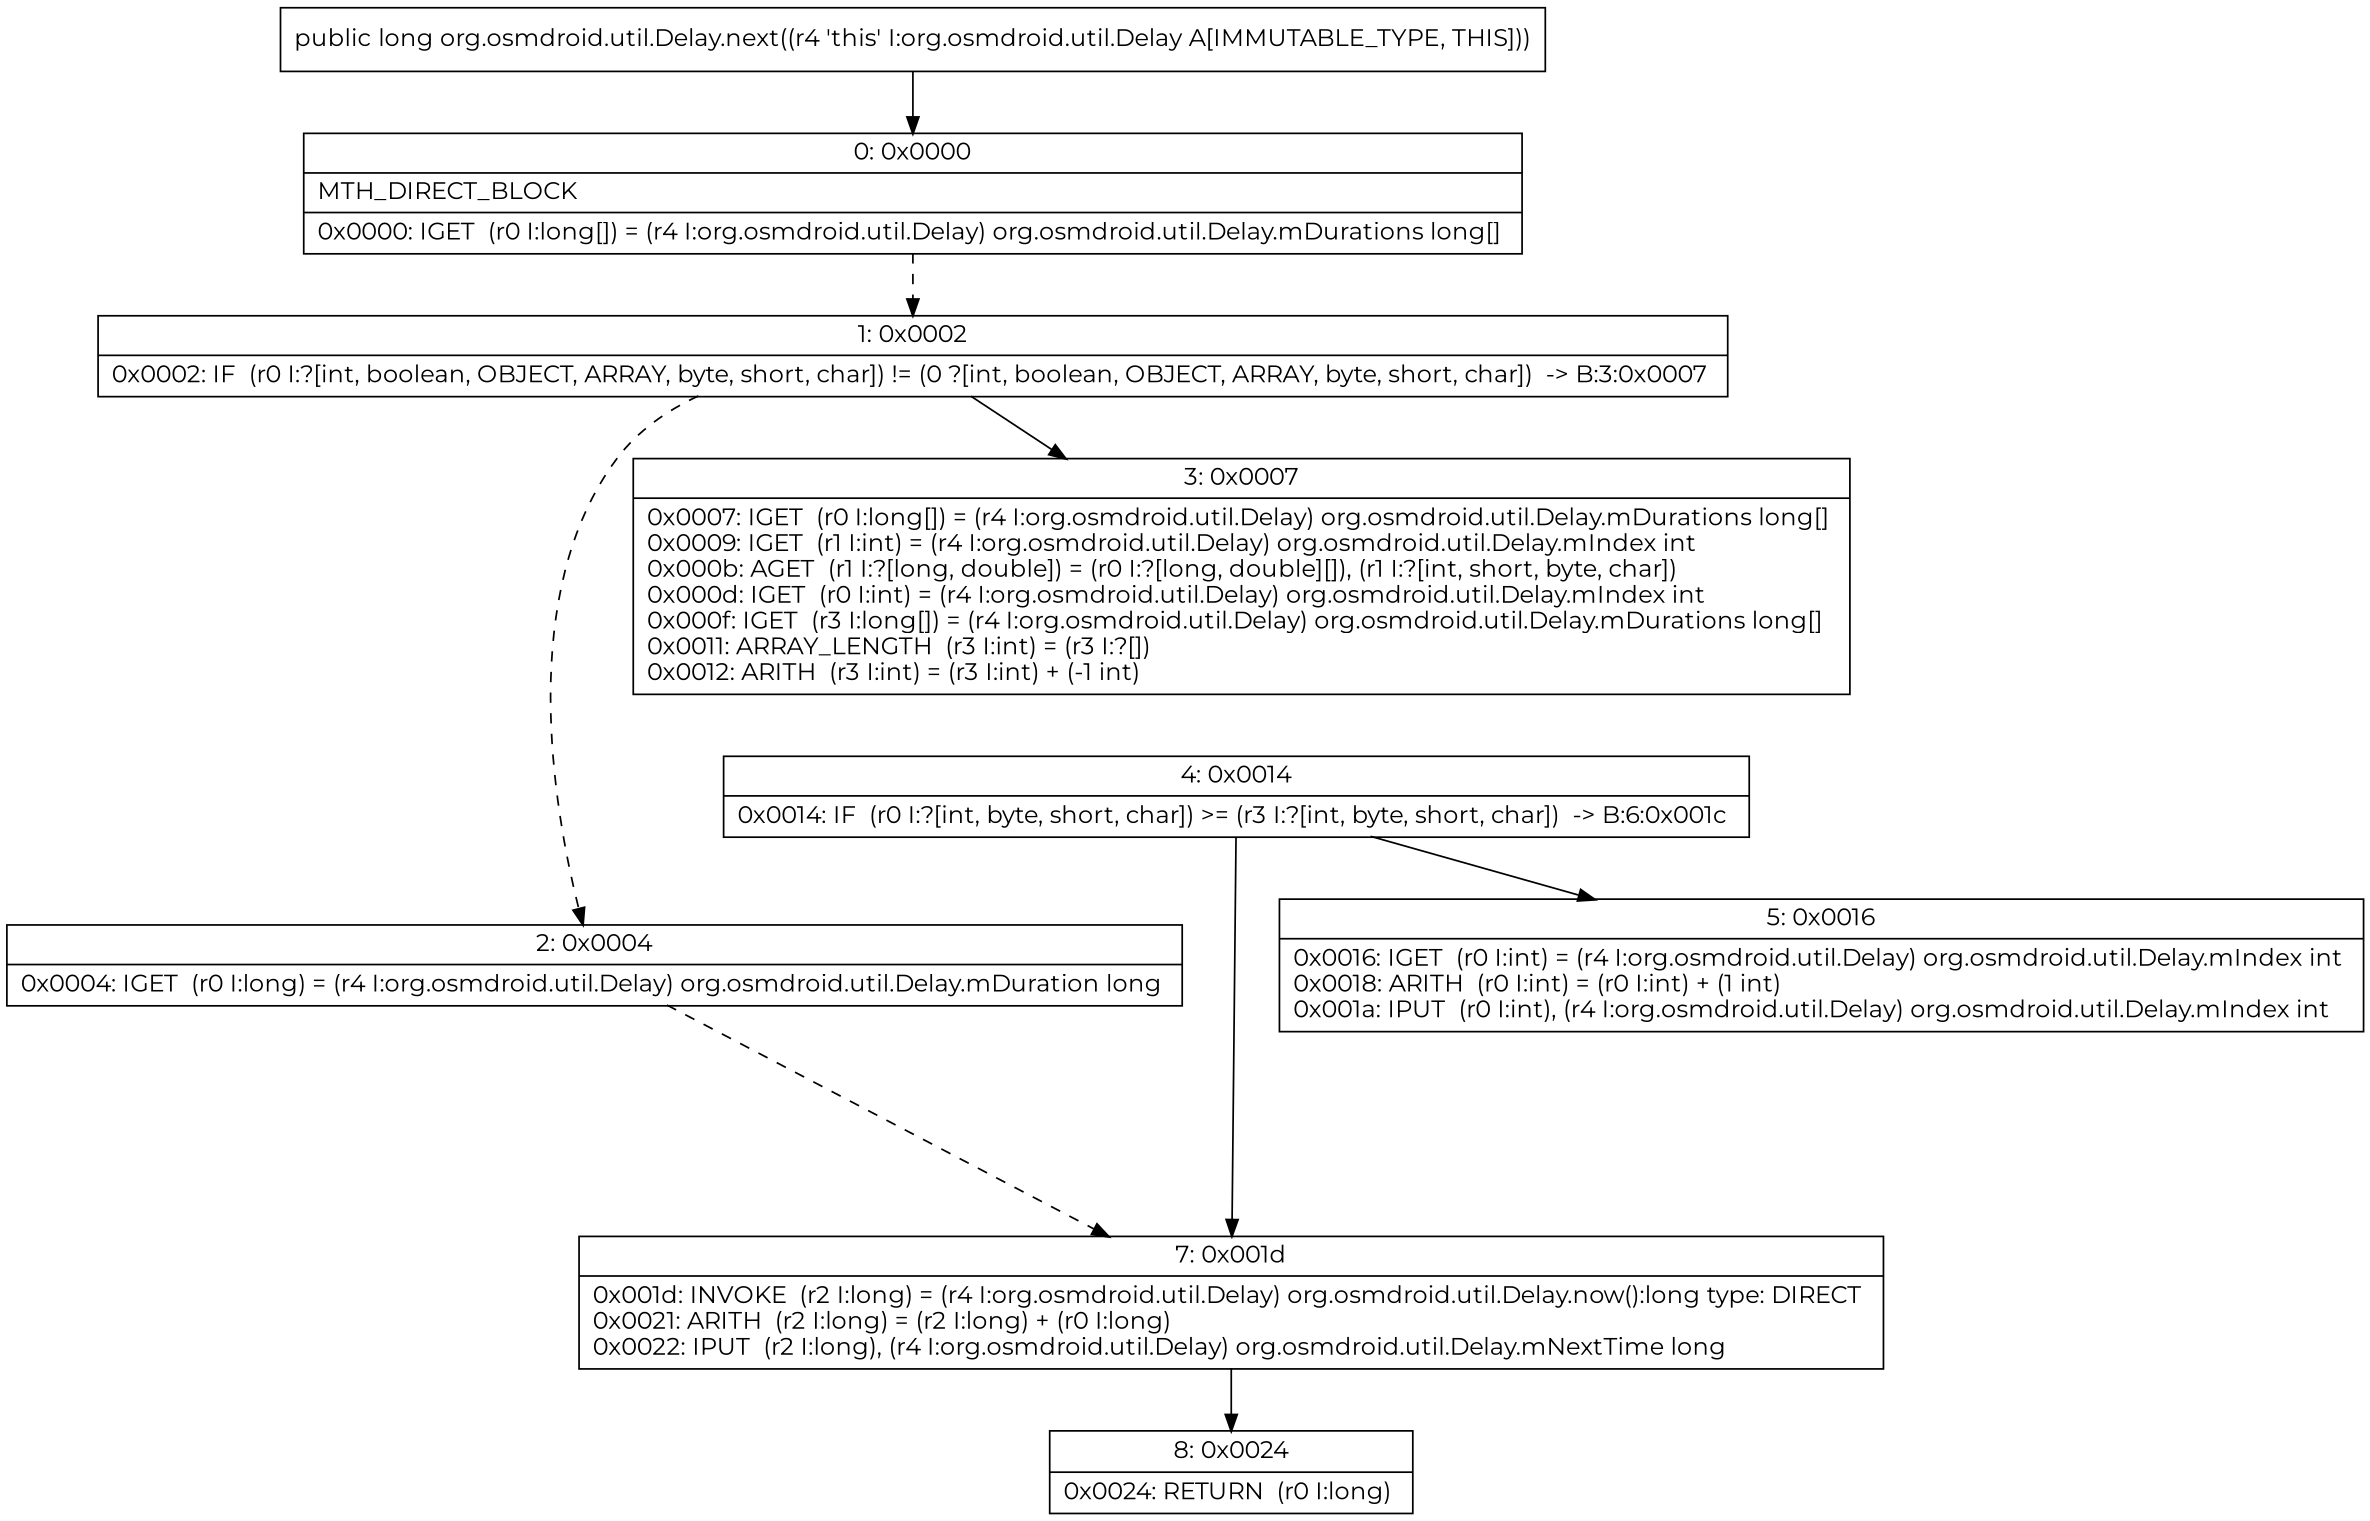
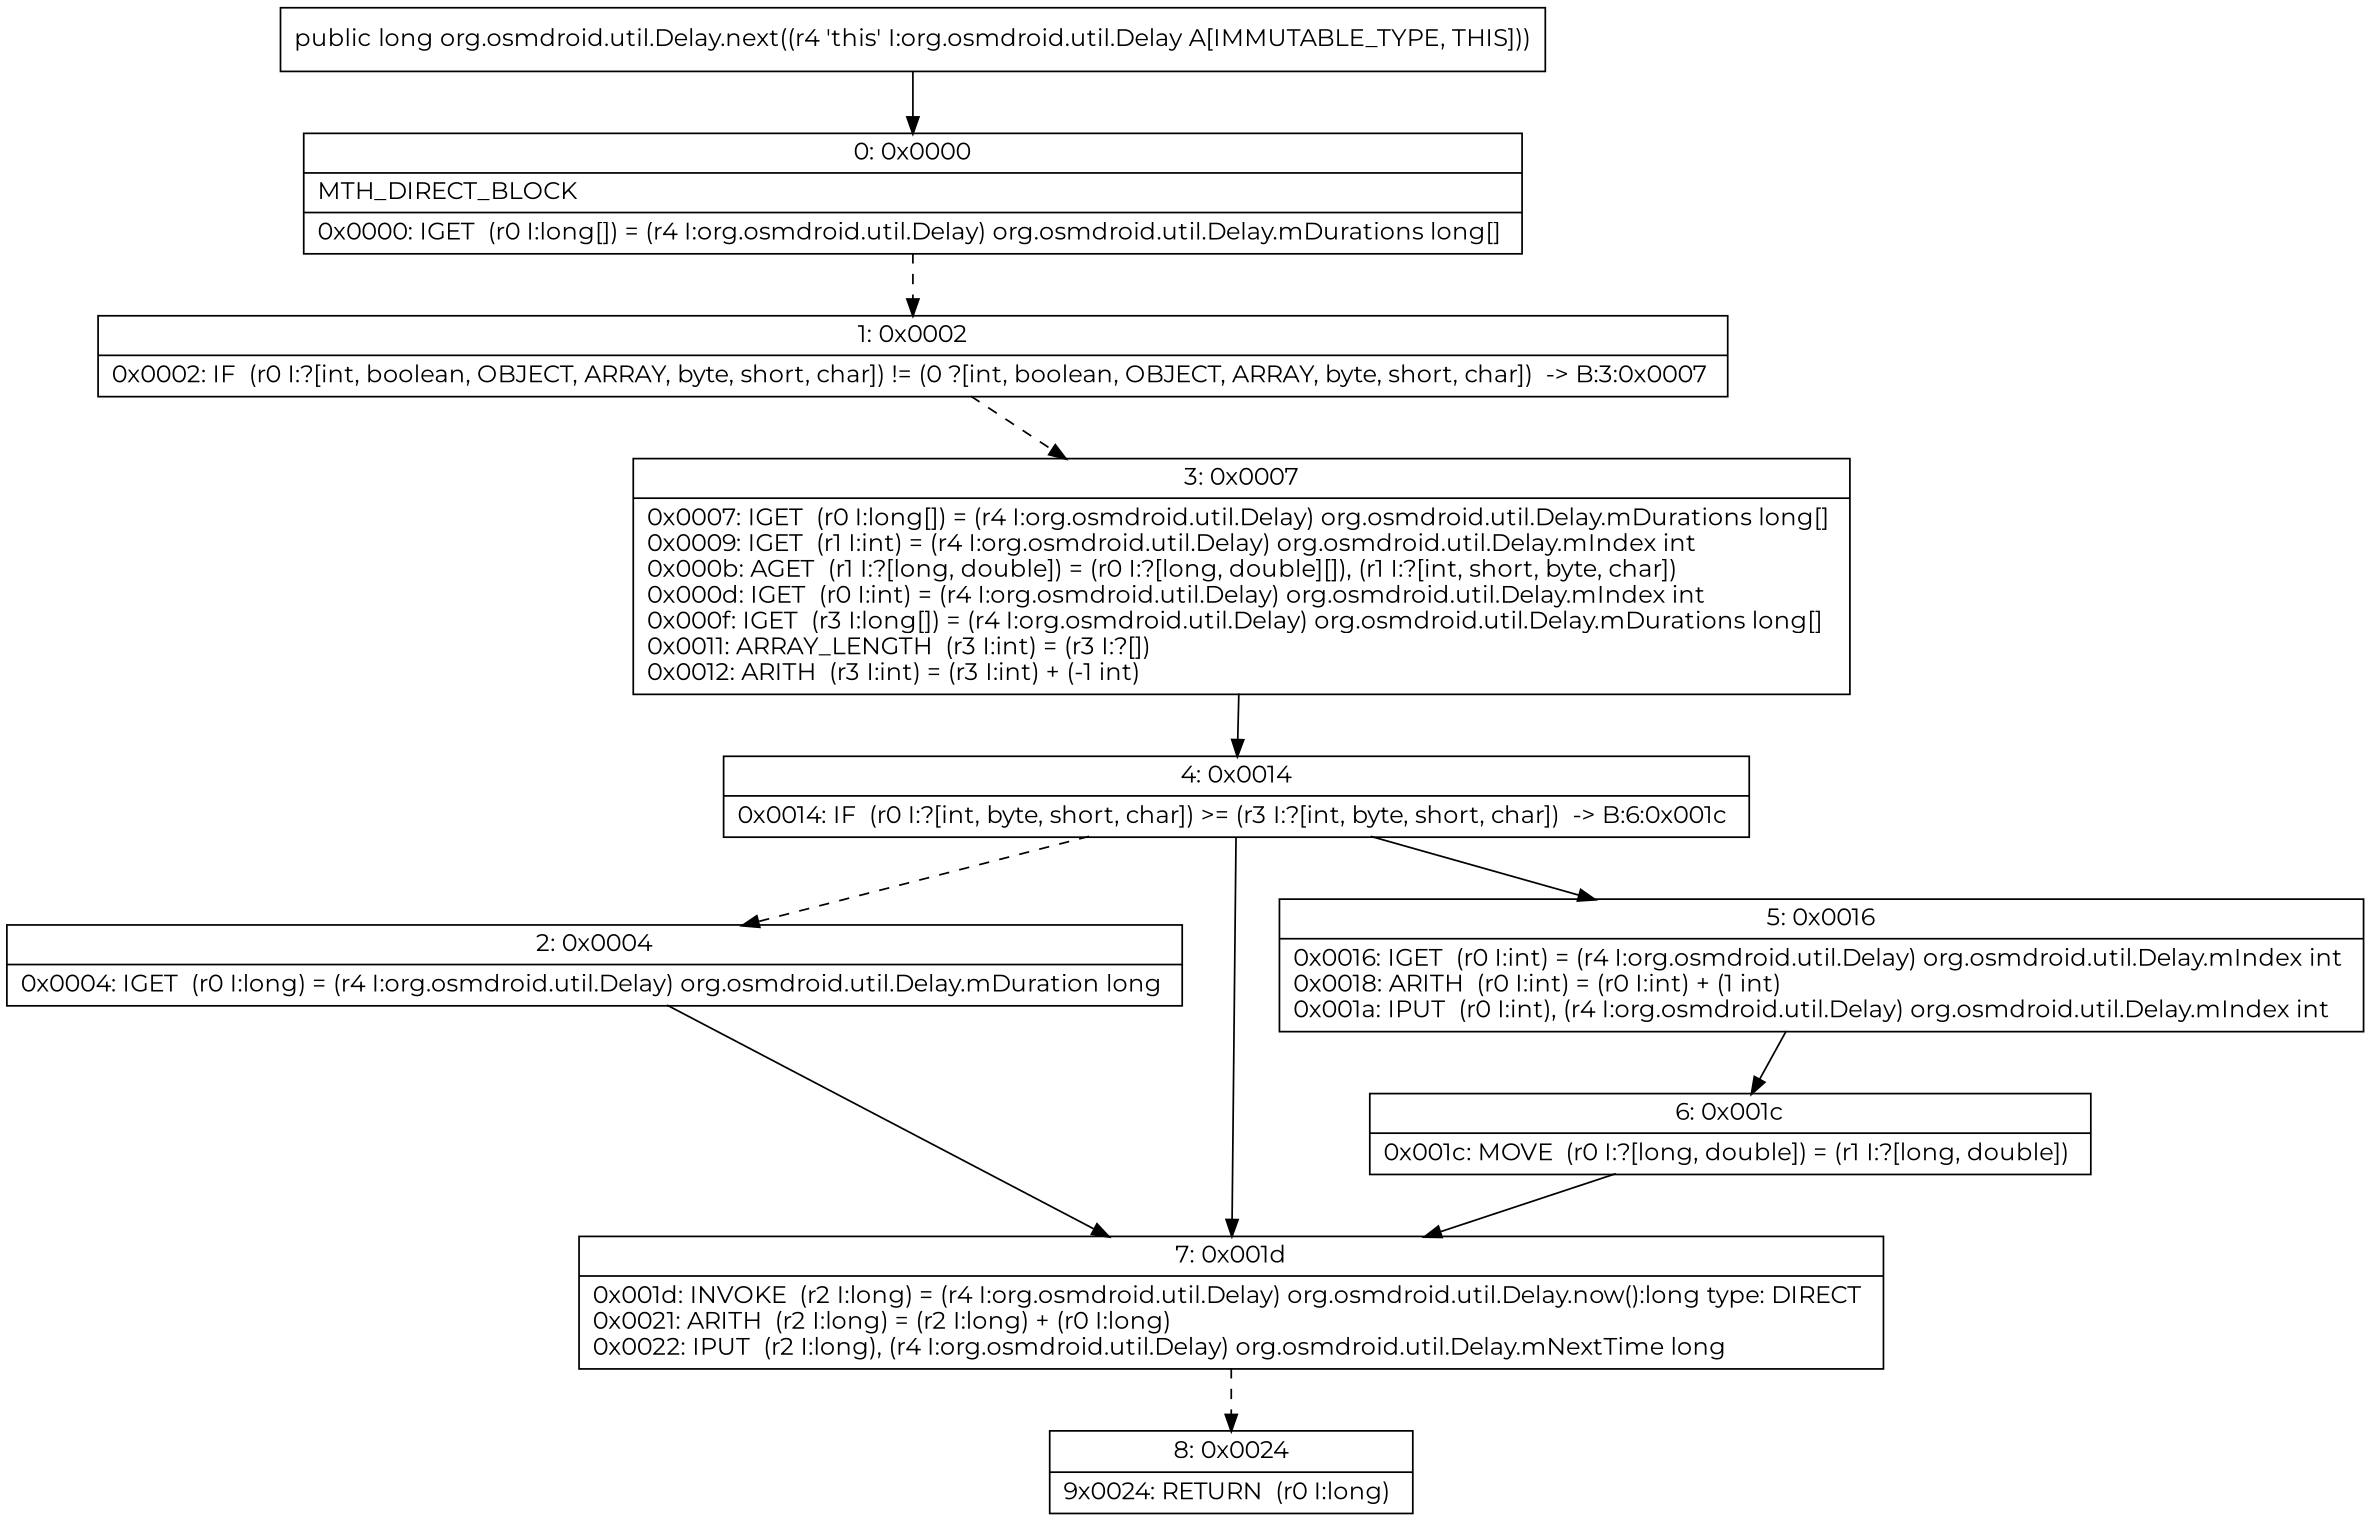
edge "1: 0x0002" -> "3: 0x0007": style solid -> dashed
edge "1: 0x0002" -> "2: 0x0004": now "4: 0x0014" -> "2: 0x0004"
edge "3: 0x0007" -> "4: 0x0014": added
edge "2: 0x0004" -> "7: 0x001d": style dashed -> solid
node "6: 0x001c": added
edge "7: 0x001d" -> "8: 0x0024": style solid -> dashed
node "8: 0x0024": text "0x0024: RETURN  (r0 I:long)" -> "9x0024: RETURN  (r0 I:long)"
